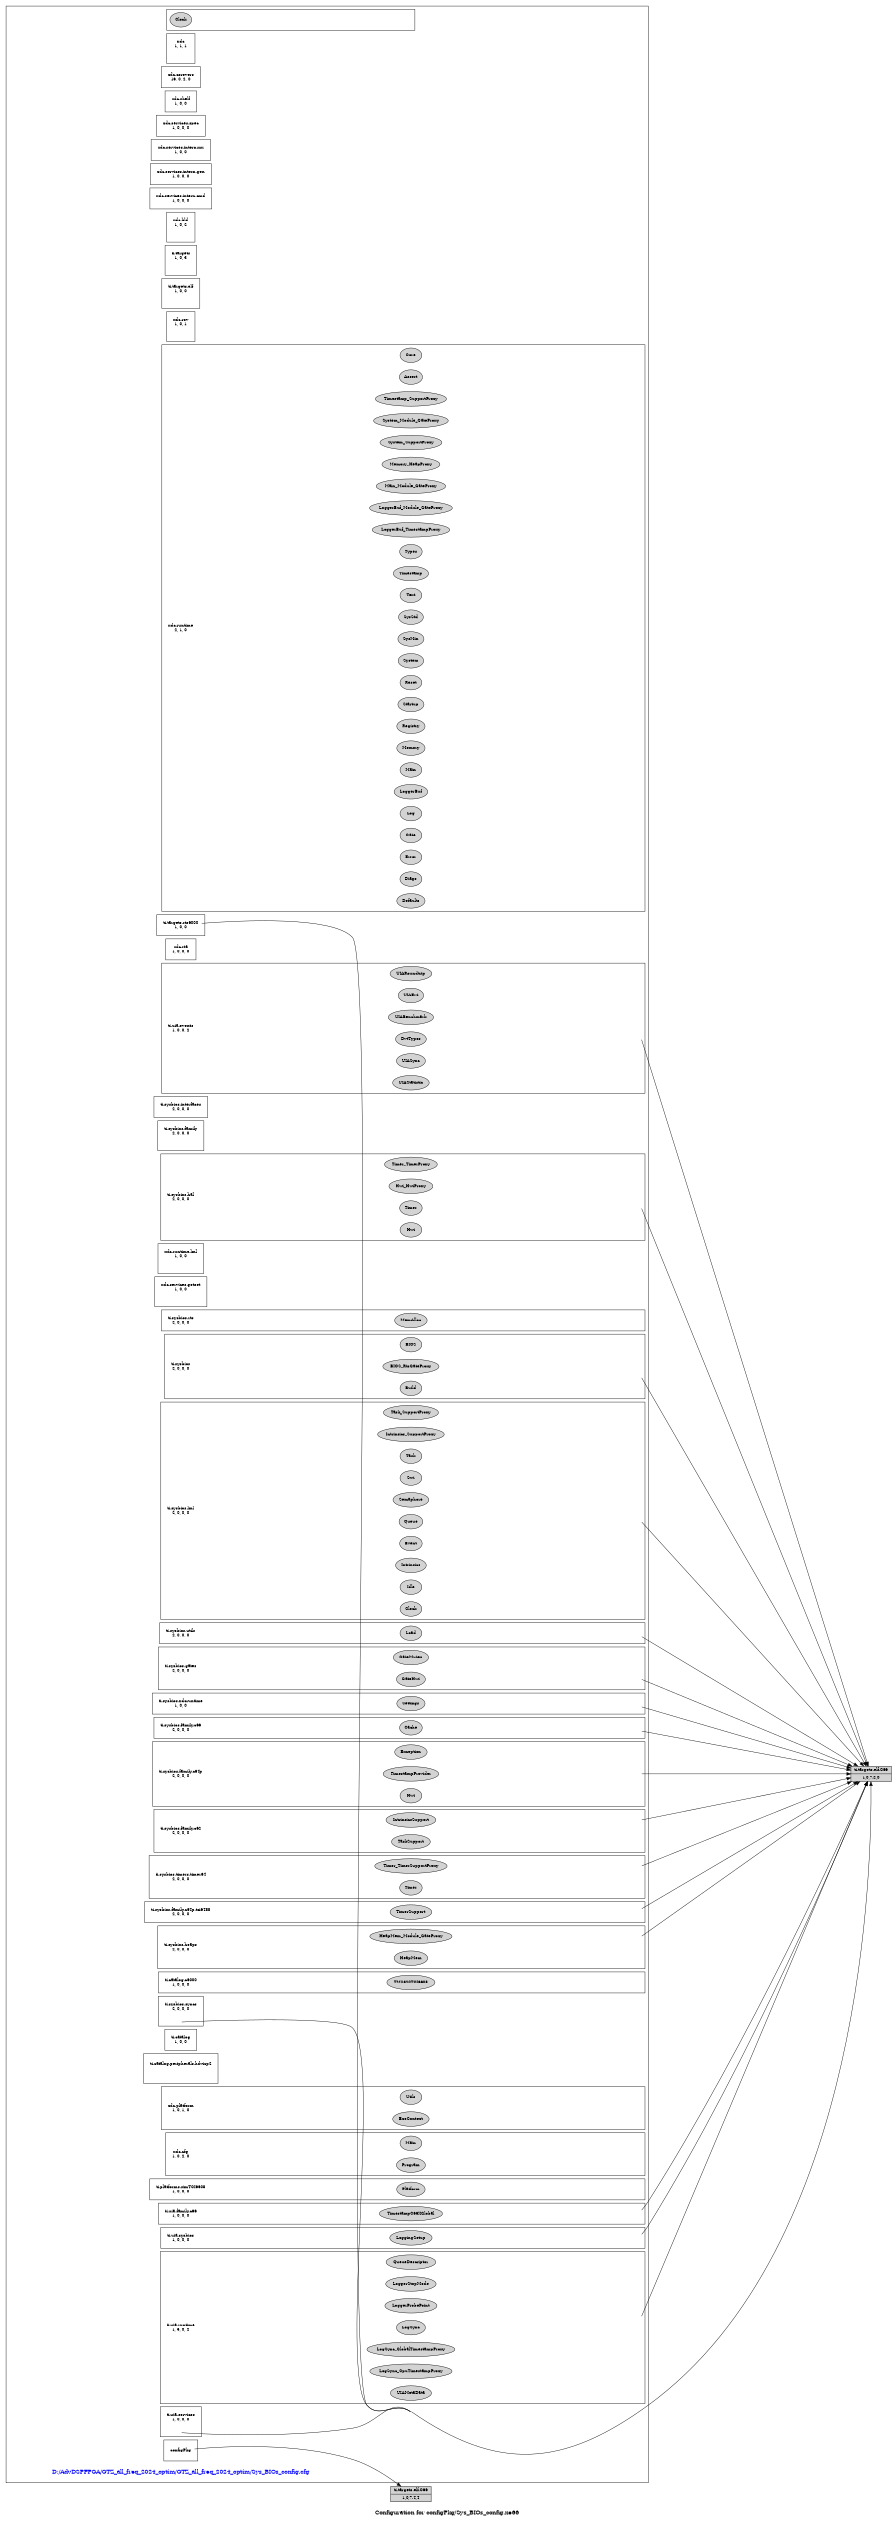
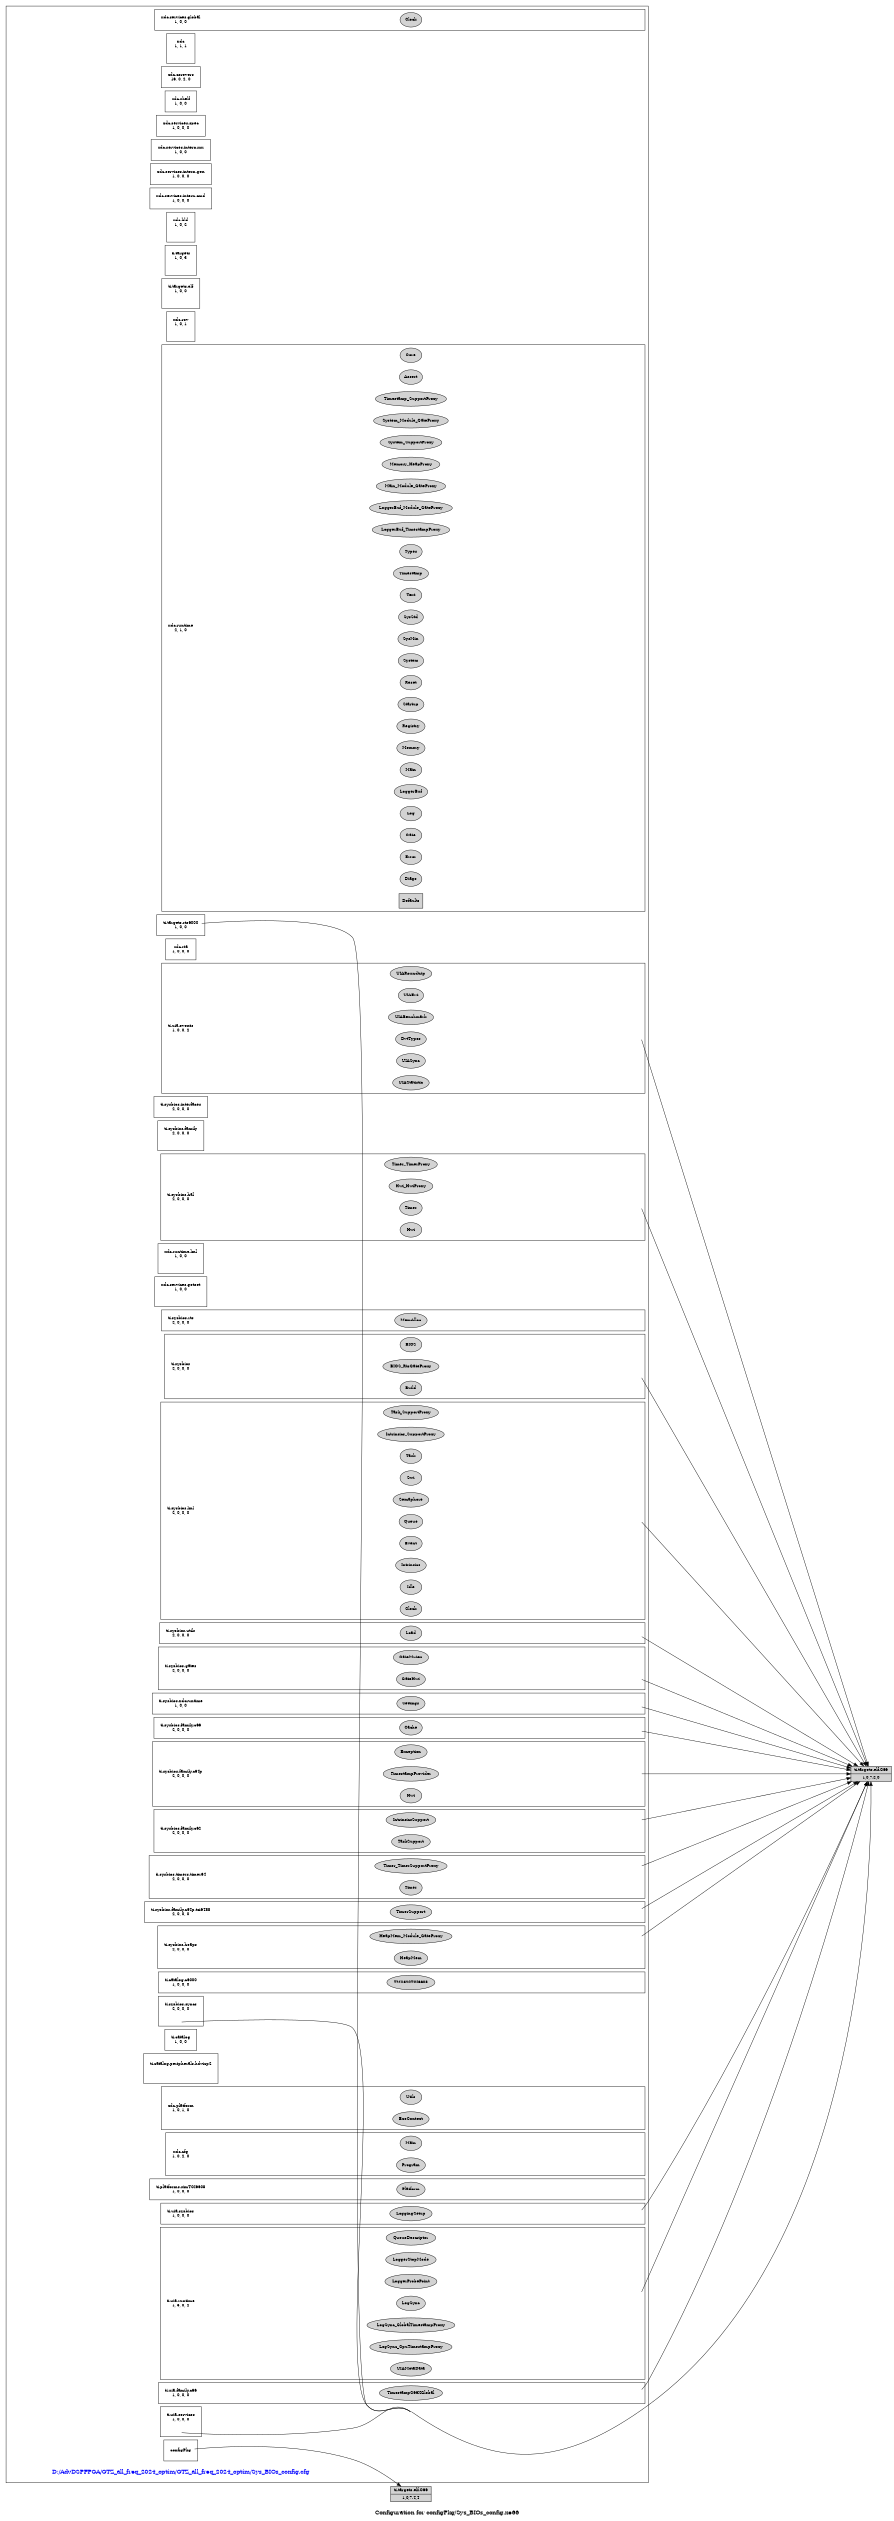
node "xdc.services.global 1, 0, 0": added
node "Defaults": shape ellipse -> box
